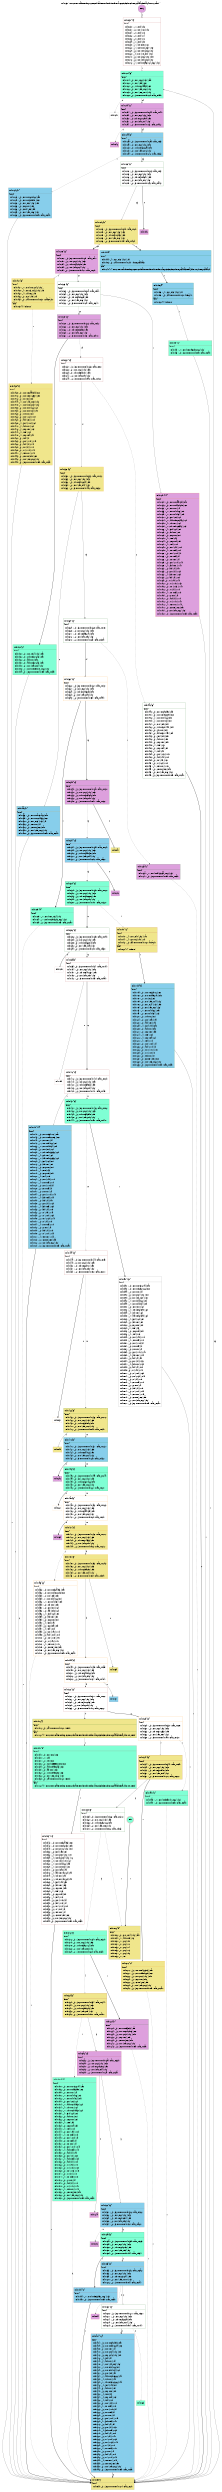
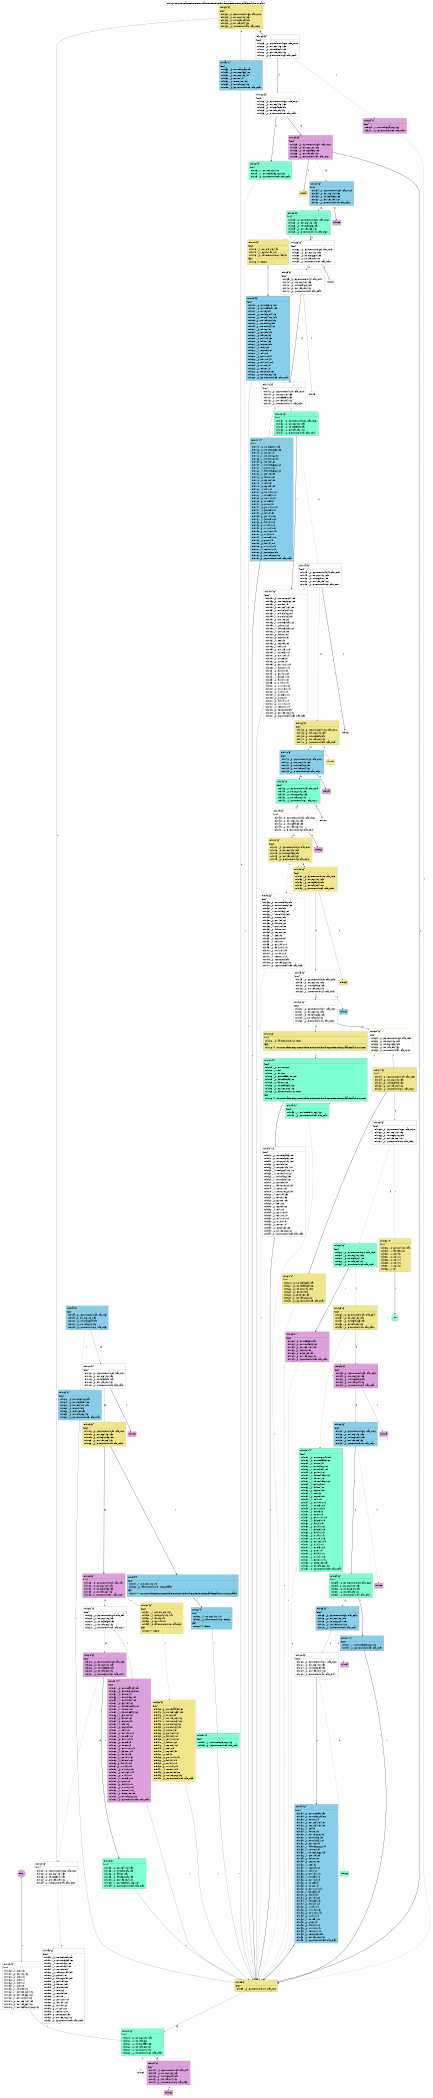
edge "0x401294 [22]" -> "0x4012aa [22]": removed, label "24"
edge "0x401337 [25]" -> "0x401350 [25]": reversed
edge "0x4019ac [88]" -> "0x401efb [5]": now "0x40139b [25]" -> "0x401efb [5]"
edge "Exit" -> "0x401e26 [19]": reversed
